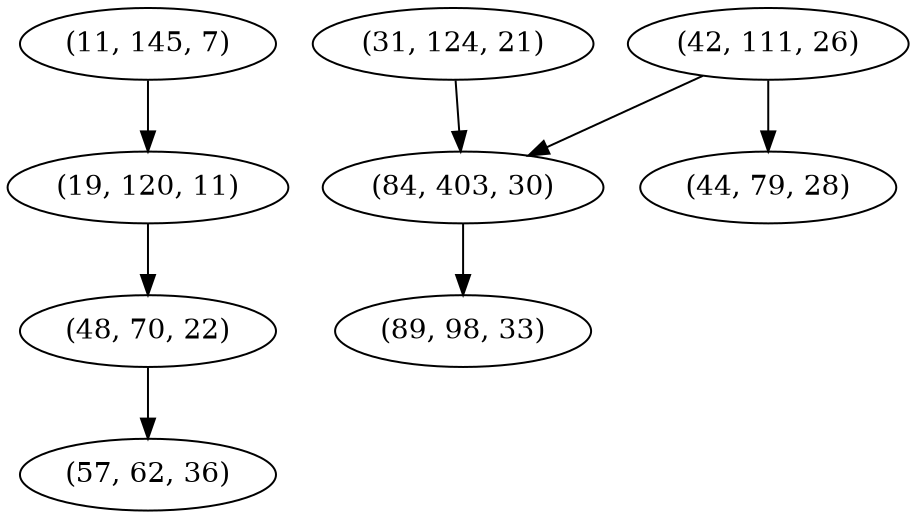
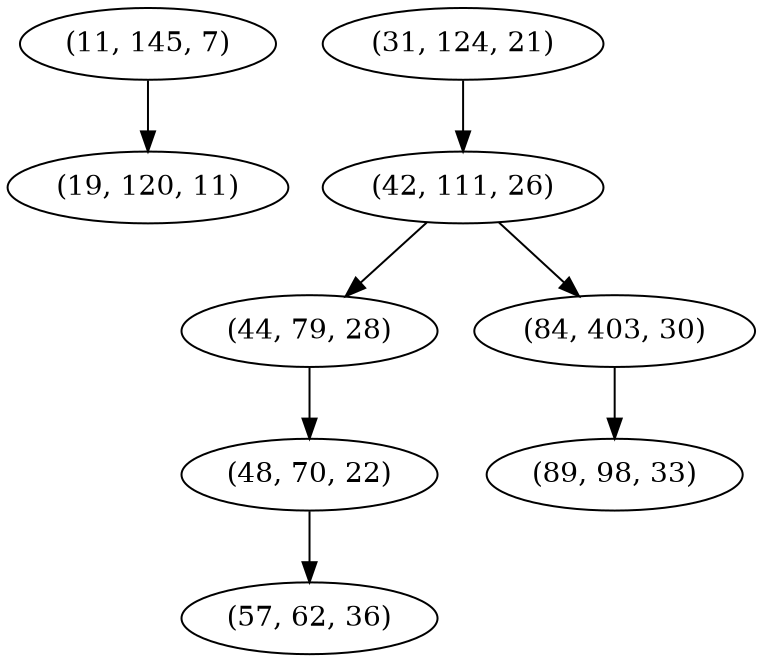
edge "(31, 124, 21)" -> "(84, 403, 30)": now "(31, 124, 21)" -> "(42, 111, 26)"
edge "(19, 120, 11)" -> "(48, 70, 22)": now "(44, 79, 28)" -> "(48, 70, 22)"
